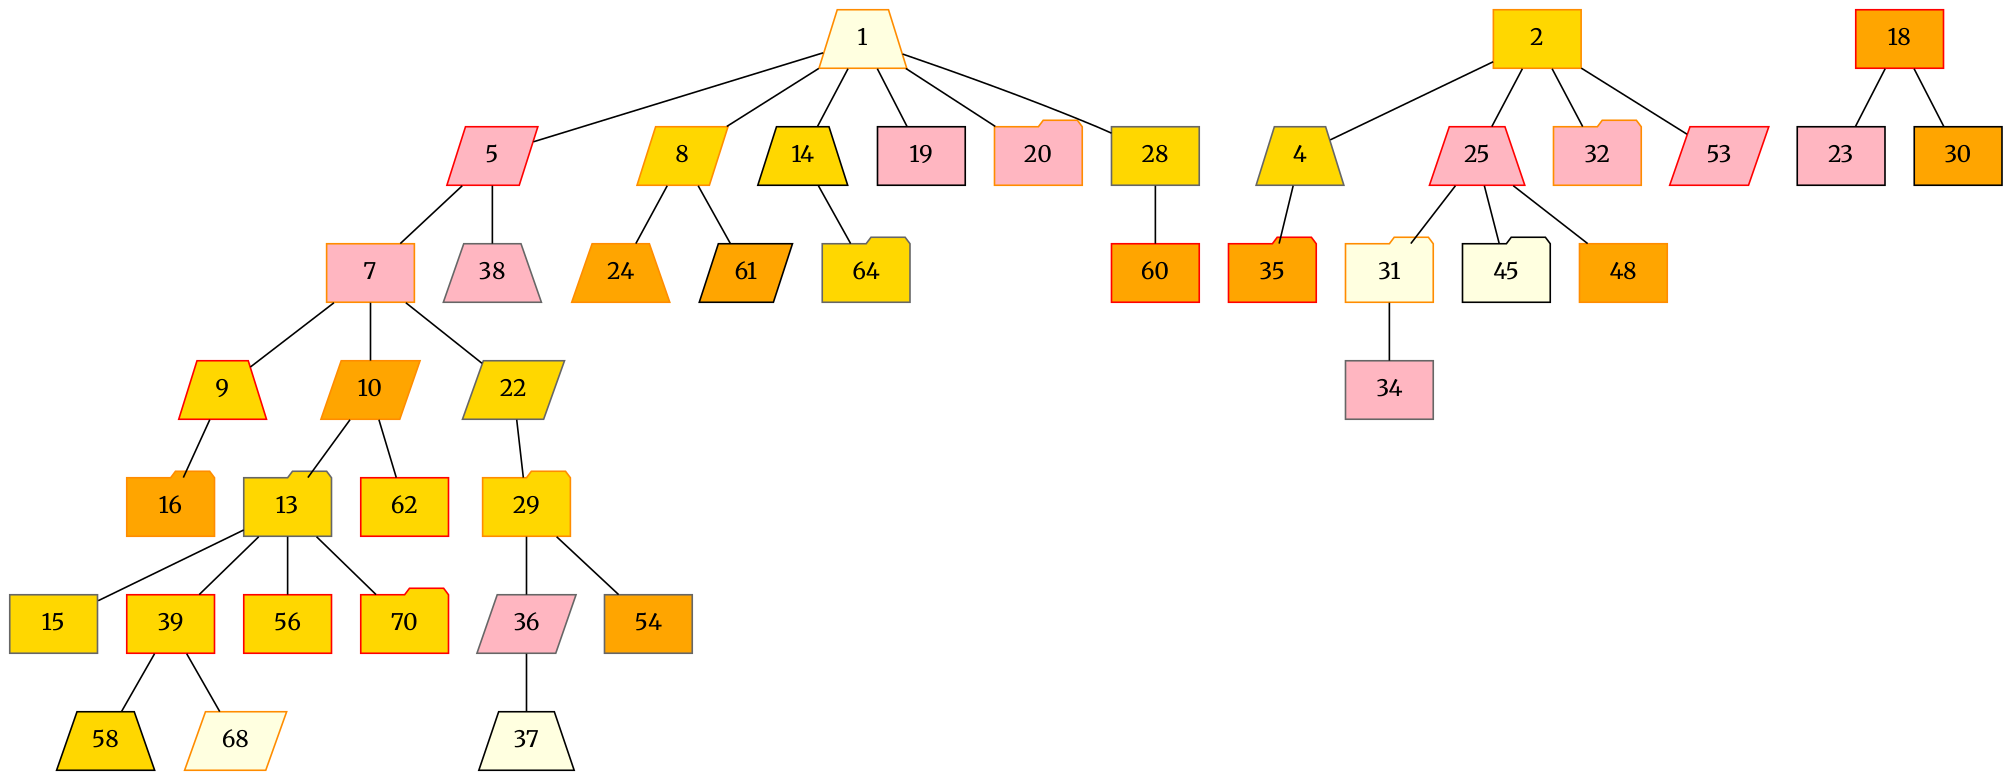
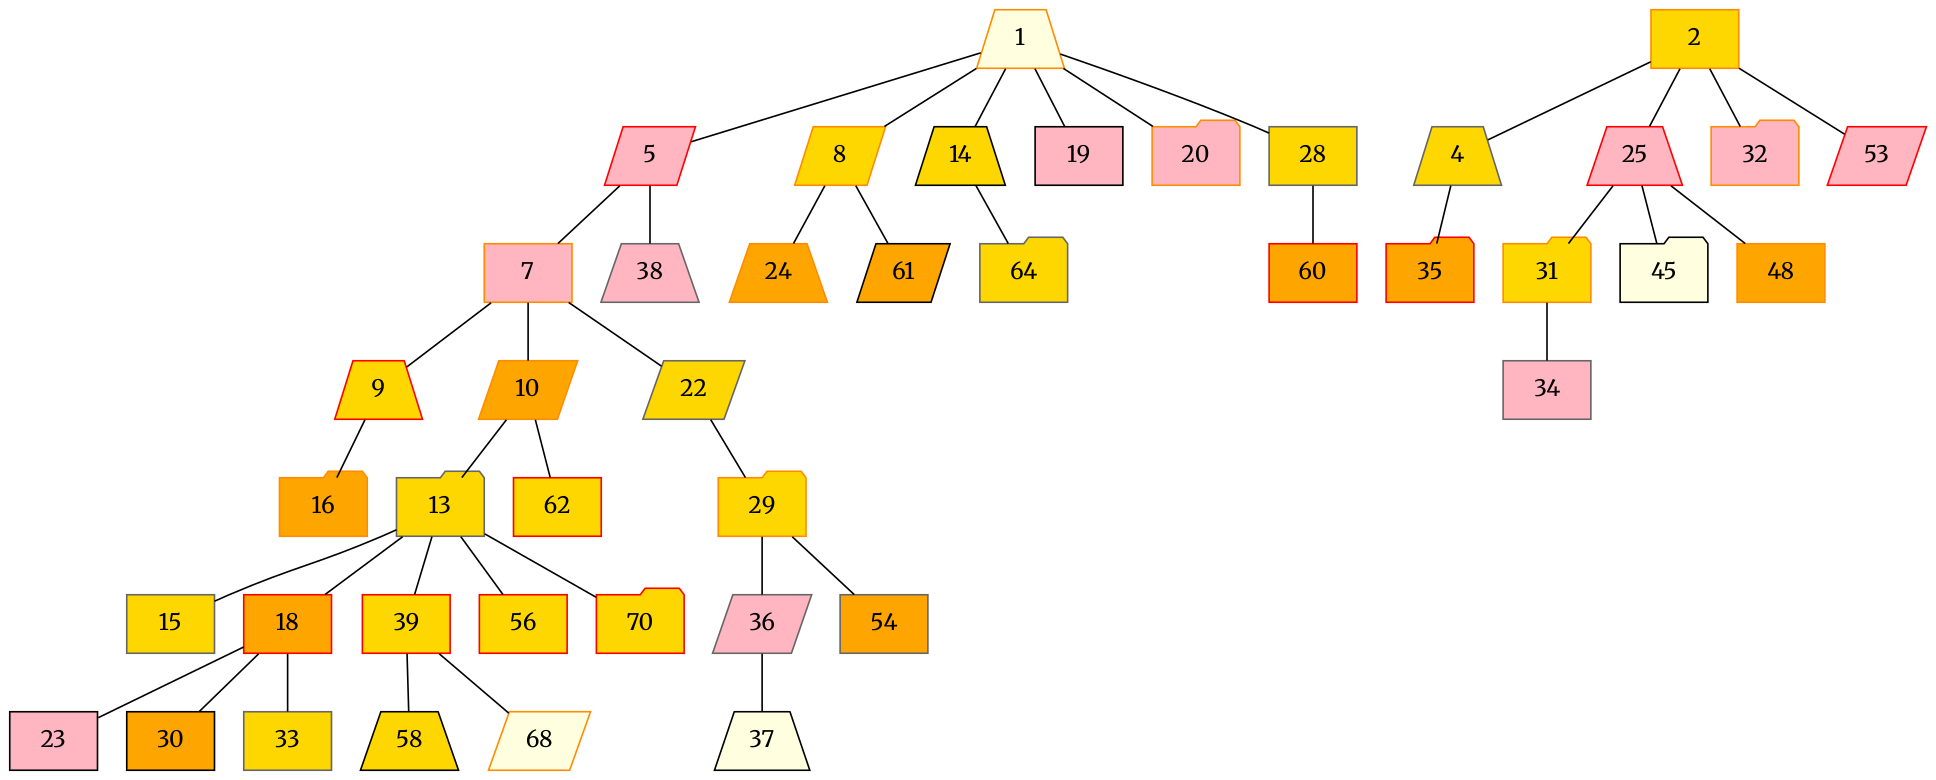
node "31": fillcolor lightyellow -> gold
edge "13" -- "18": added
node "33": added
